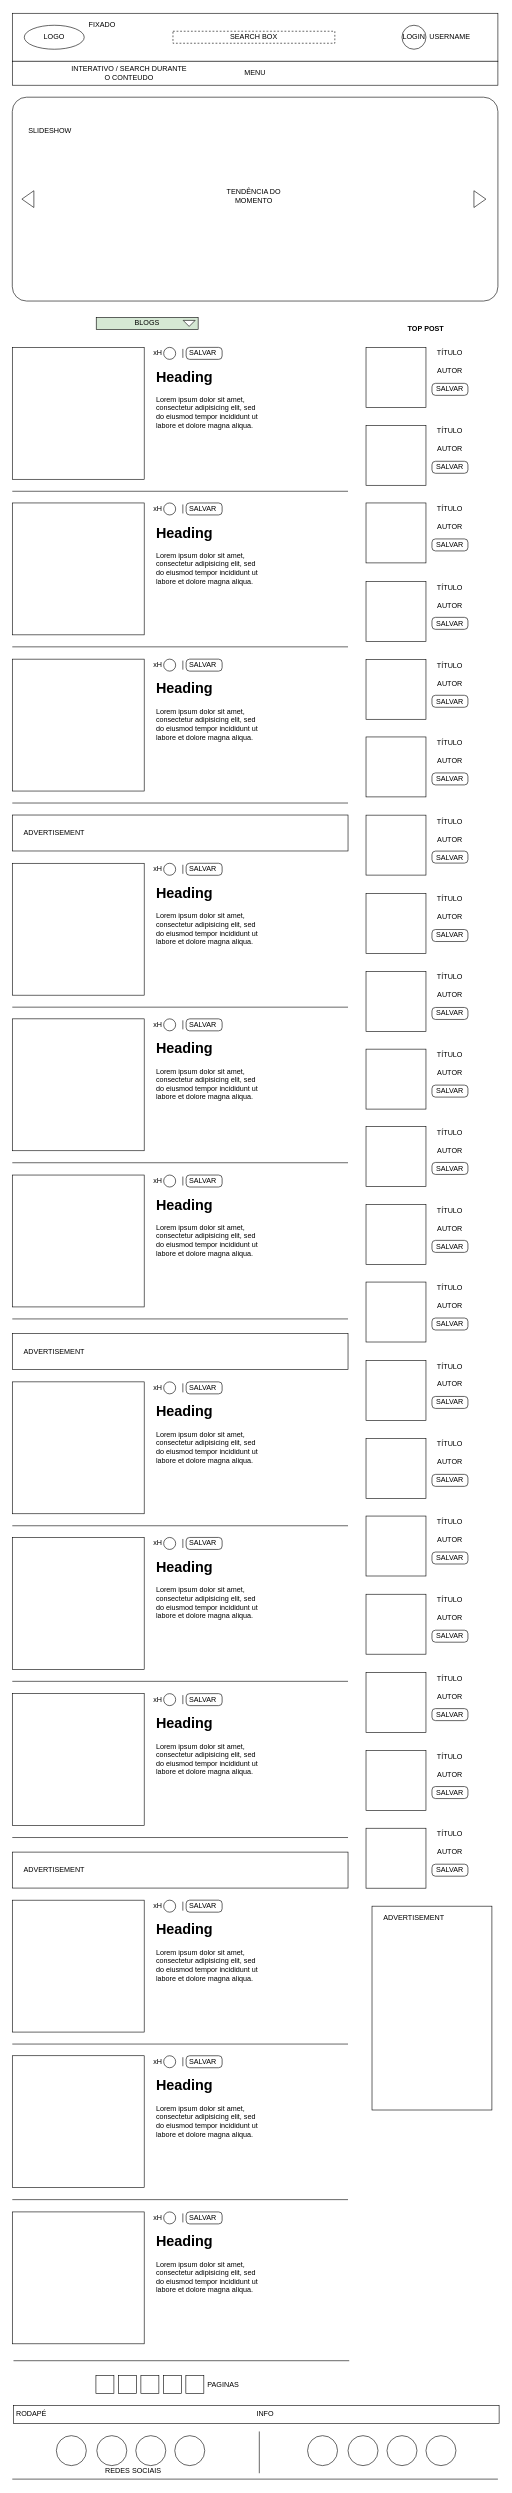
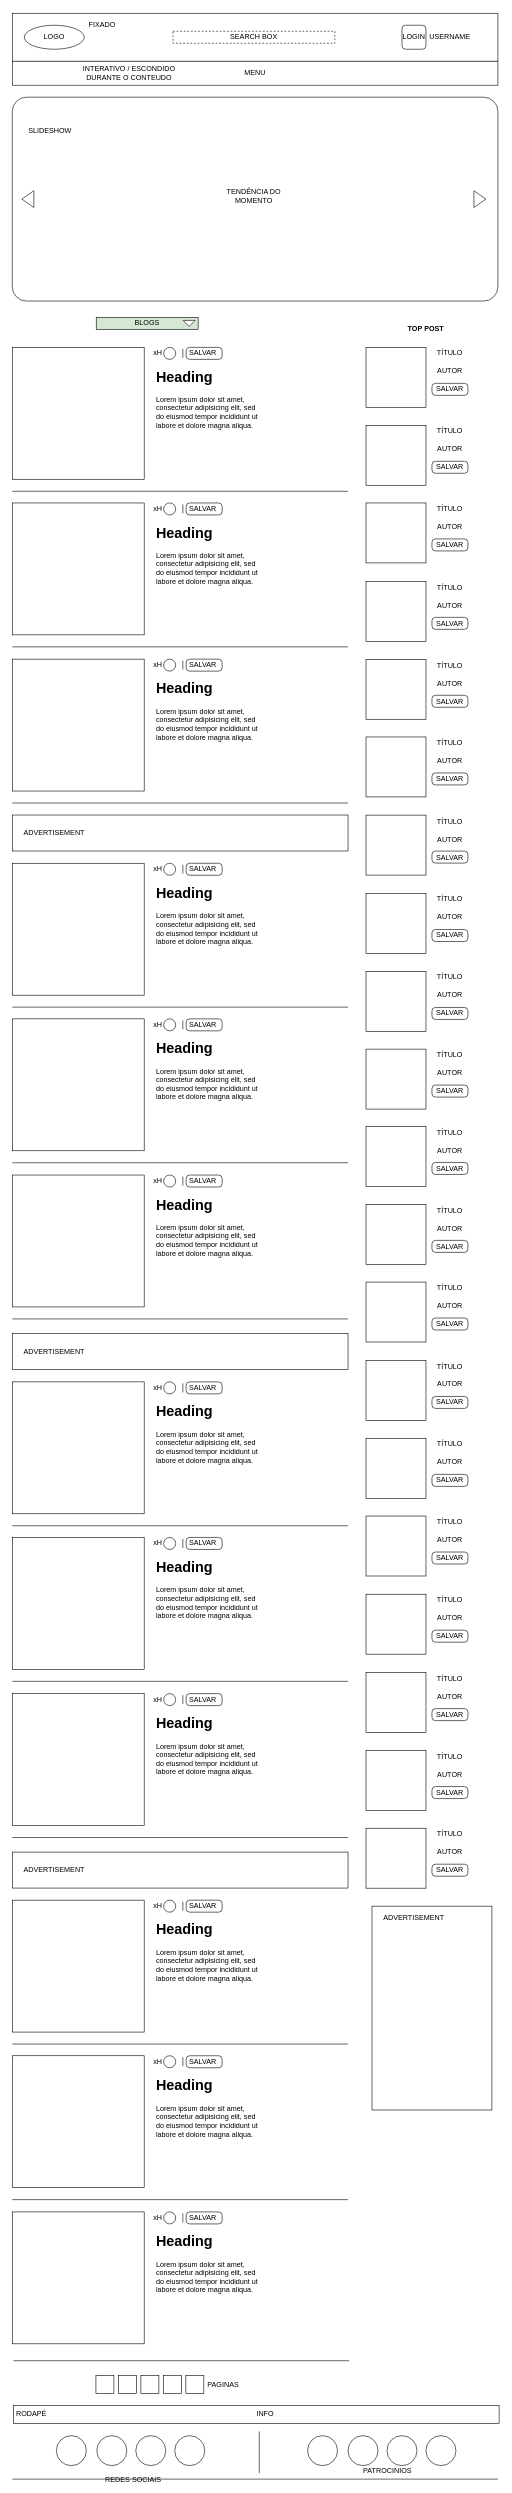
node "LOGIN": shape ellipse -> rounded rectangle
node "INTERATIVO / SEARCH DURANTE O CONTEUDO": label "INTERATIVO / SEARCH DURANTE O CONTEUDO" -> "INTERATIVO / ESCONDIDO DURANTE O CONTEUDO"
node "REDES SOCIAIS": moved (134, 2473) -> (134, 2482)
node "PATROCINIOS": added
